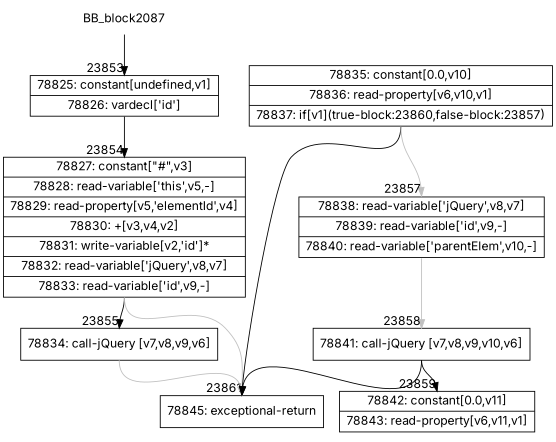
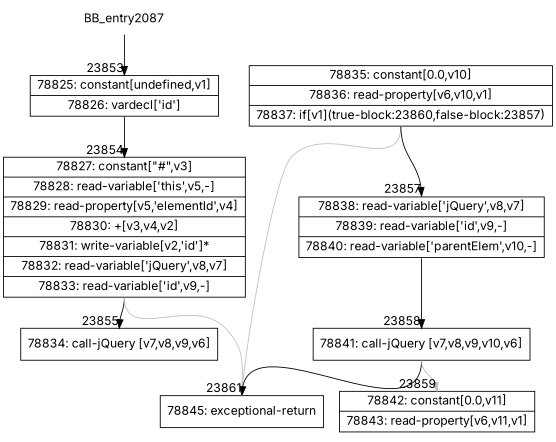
node "BB_block2087": label "BB_block2087" -> "BB_entry2087"
edge "78835: constant[0.0,v10]" -> "78838: read-variable['jQuery',v8,v7]": color gray -> black
edge "78835: constant[0.0,v10]" -> "78845: exceptional-return": color black -> gray
edge "78838: read-variable['jQuery',v8,v7]" -> "78841: call-jQuery [v7,v8,v9,v10,v6]": color gray -> black
edge "78841: call-jQuery [v7,v8,v9,v10,v6]" -> "78842: constant[0.0,v11]": color black -> gray
edge "78834: call-jQuery [v7,v8,v9,v6]" -> "78845: exceptional-return": removed
